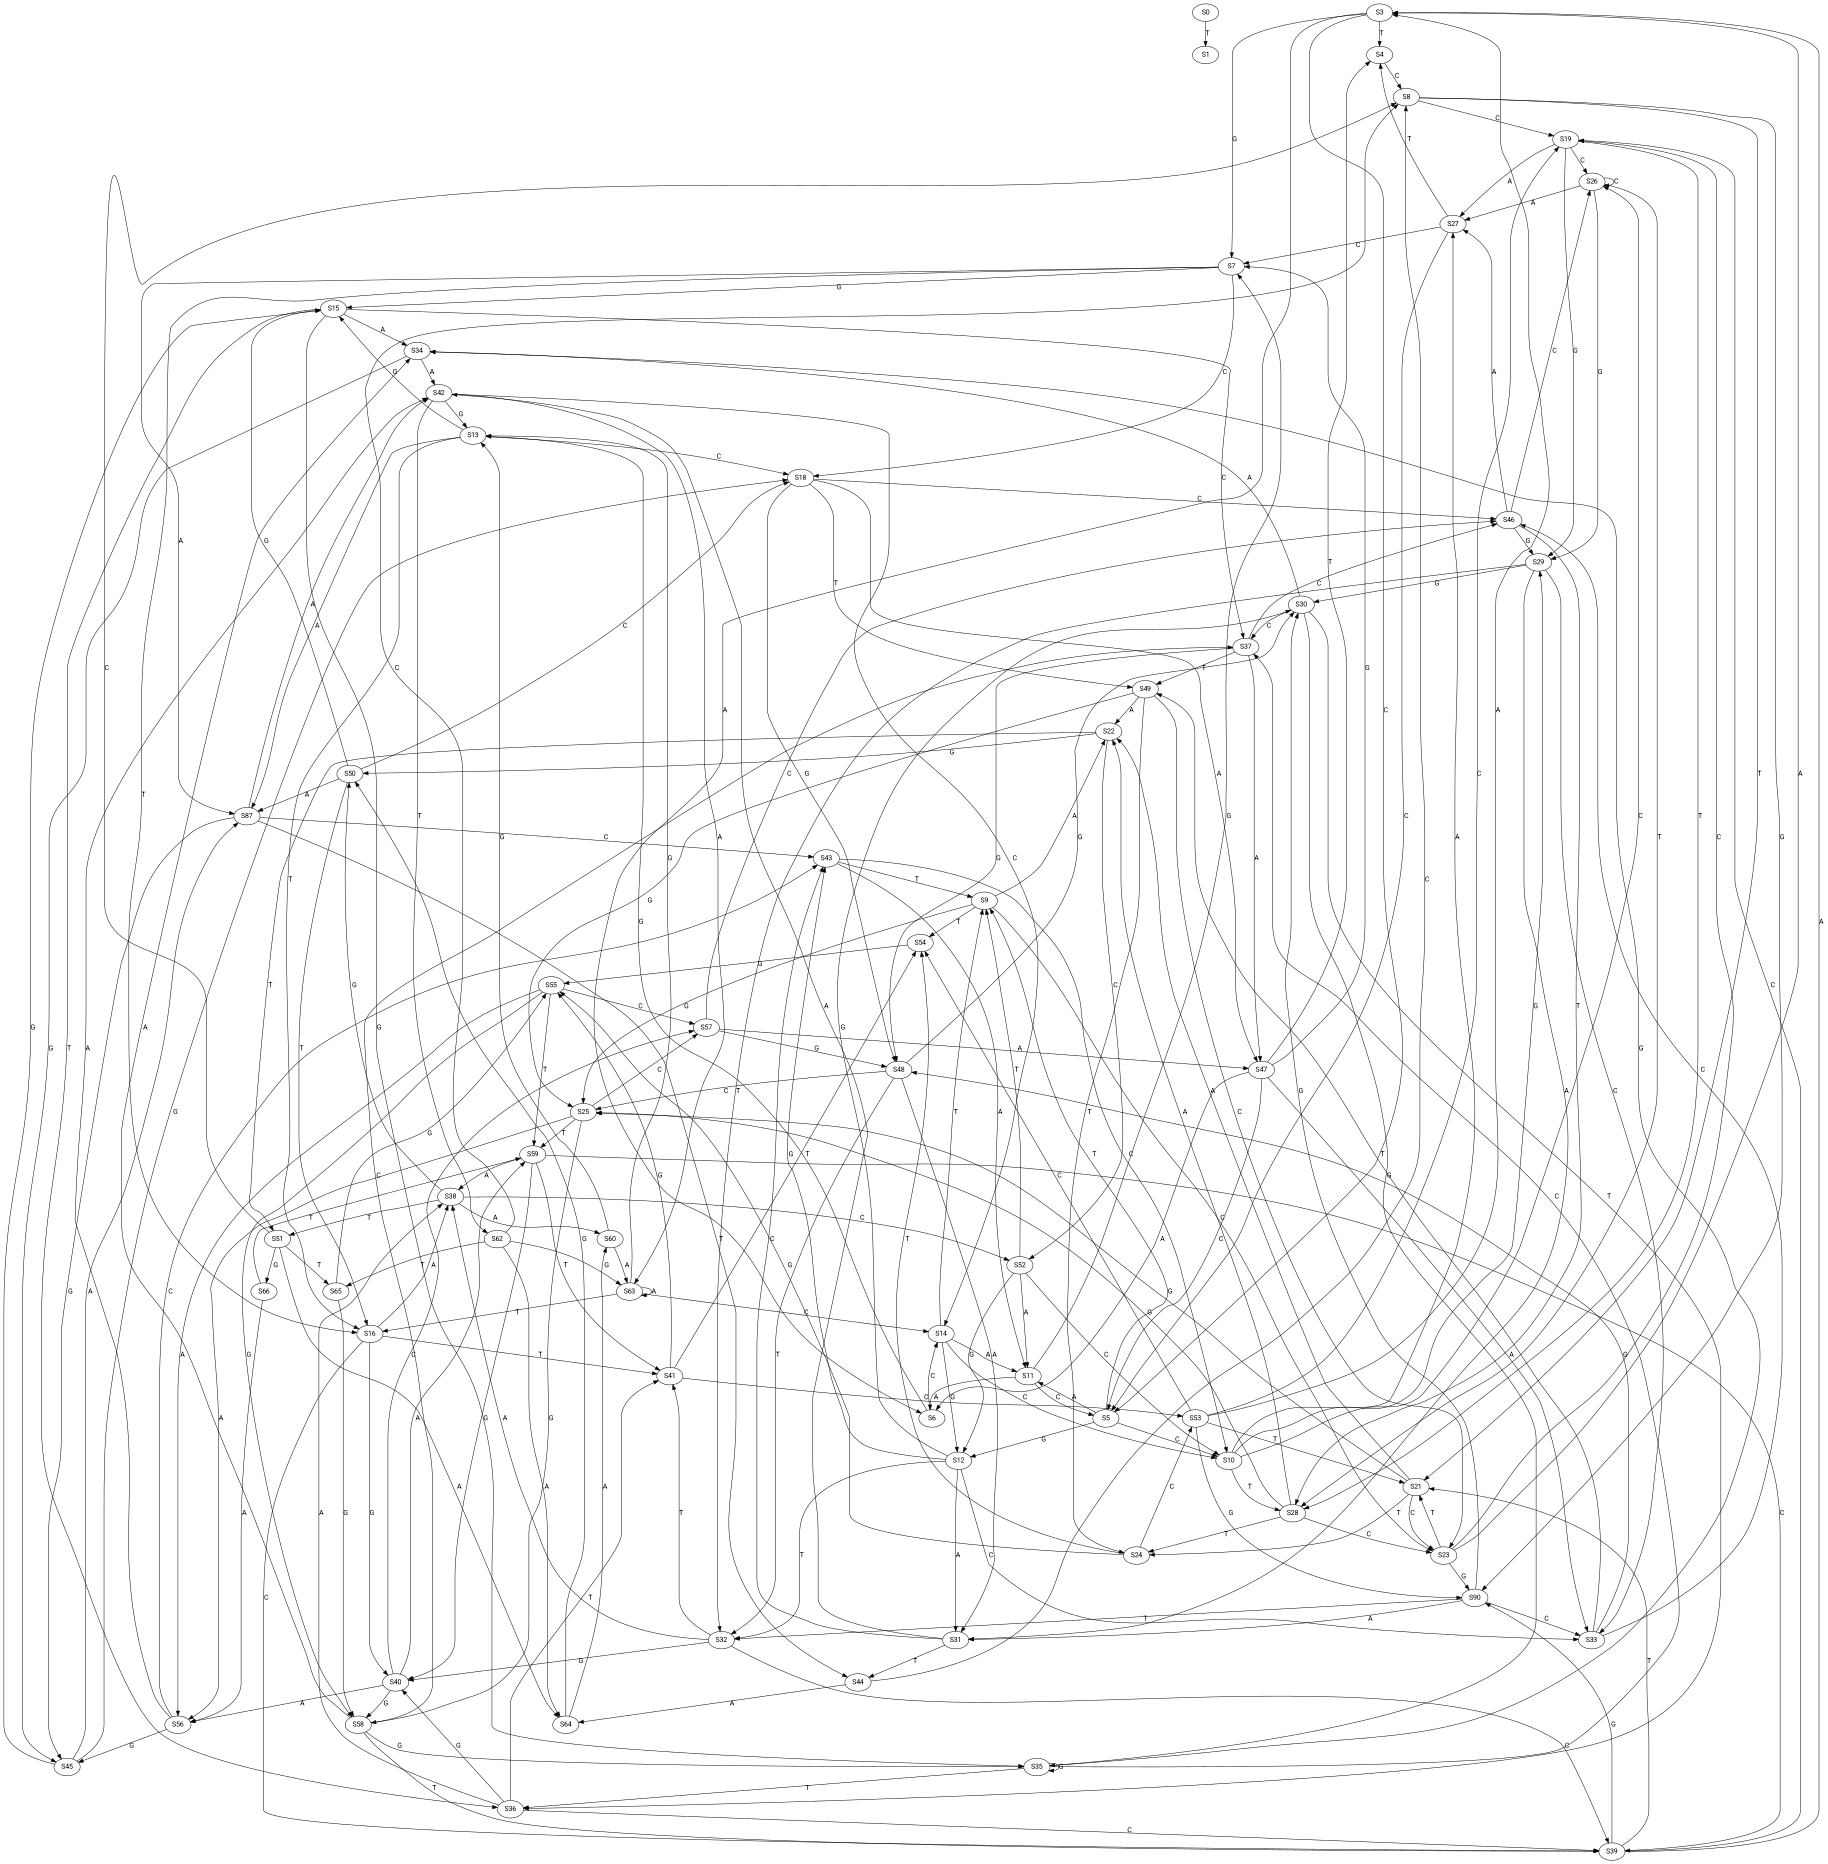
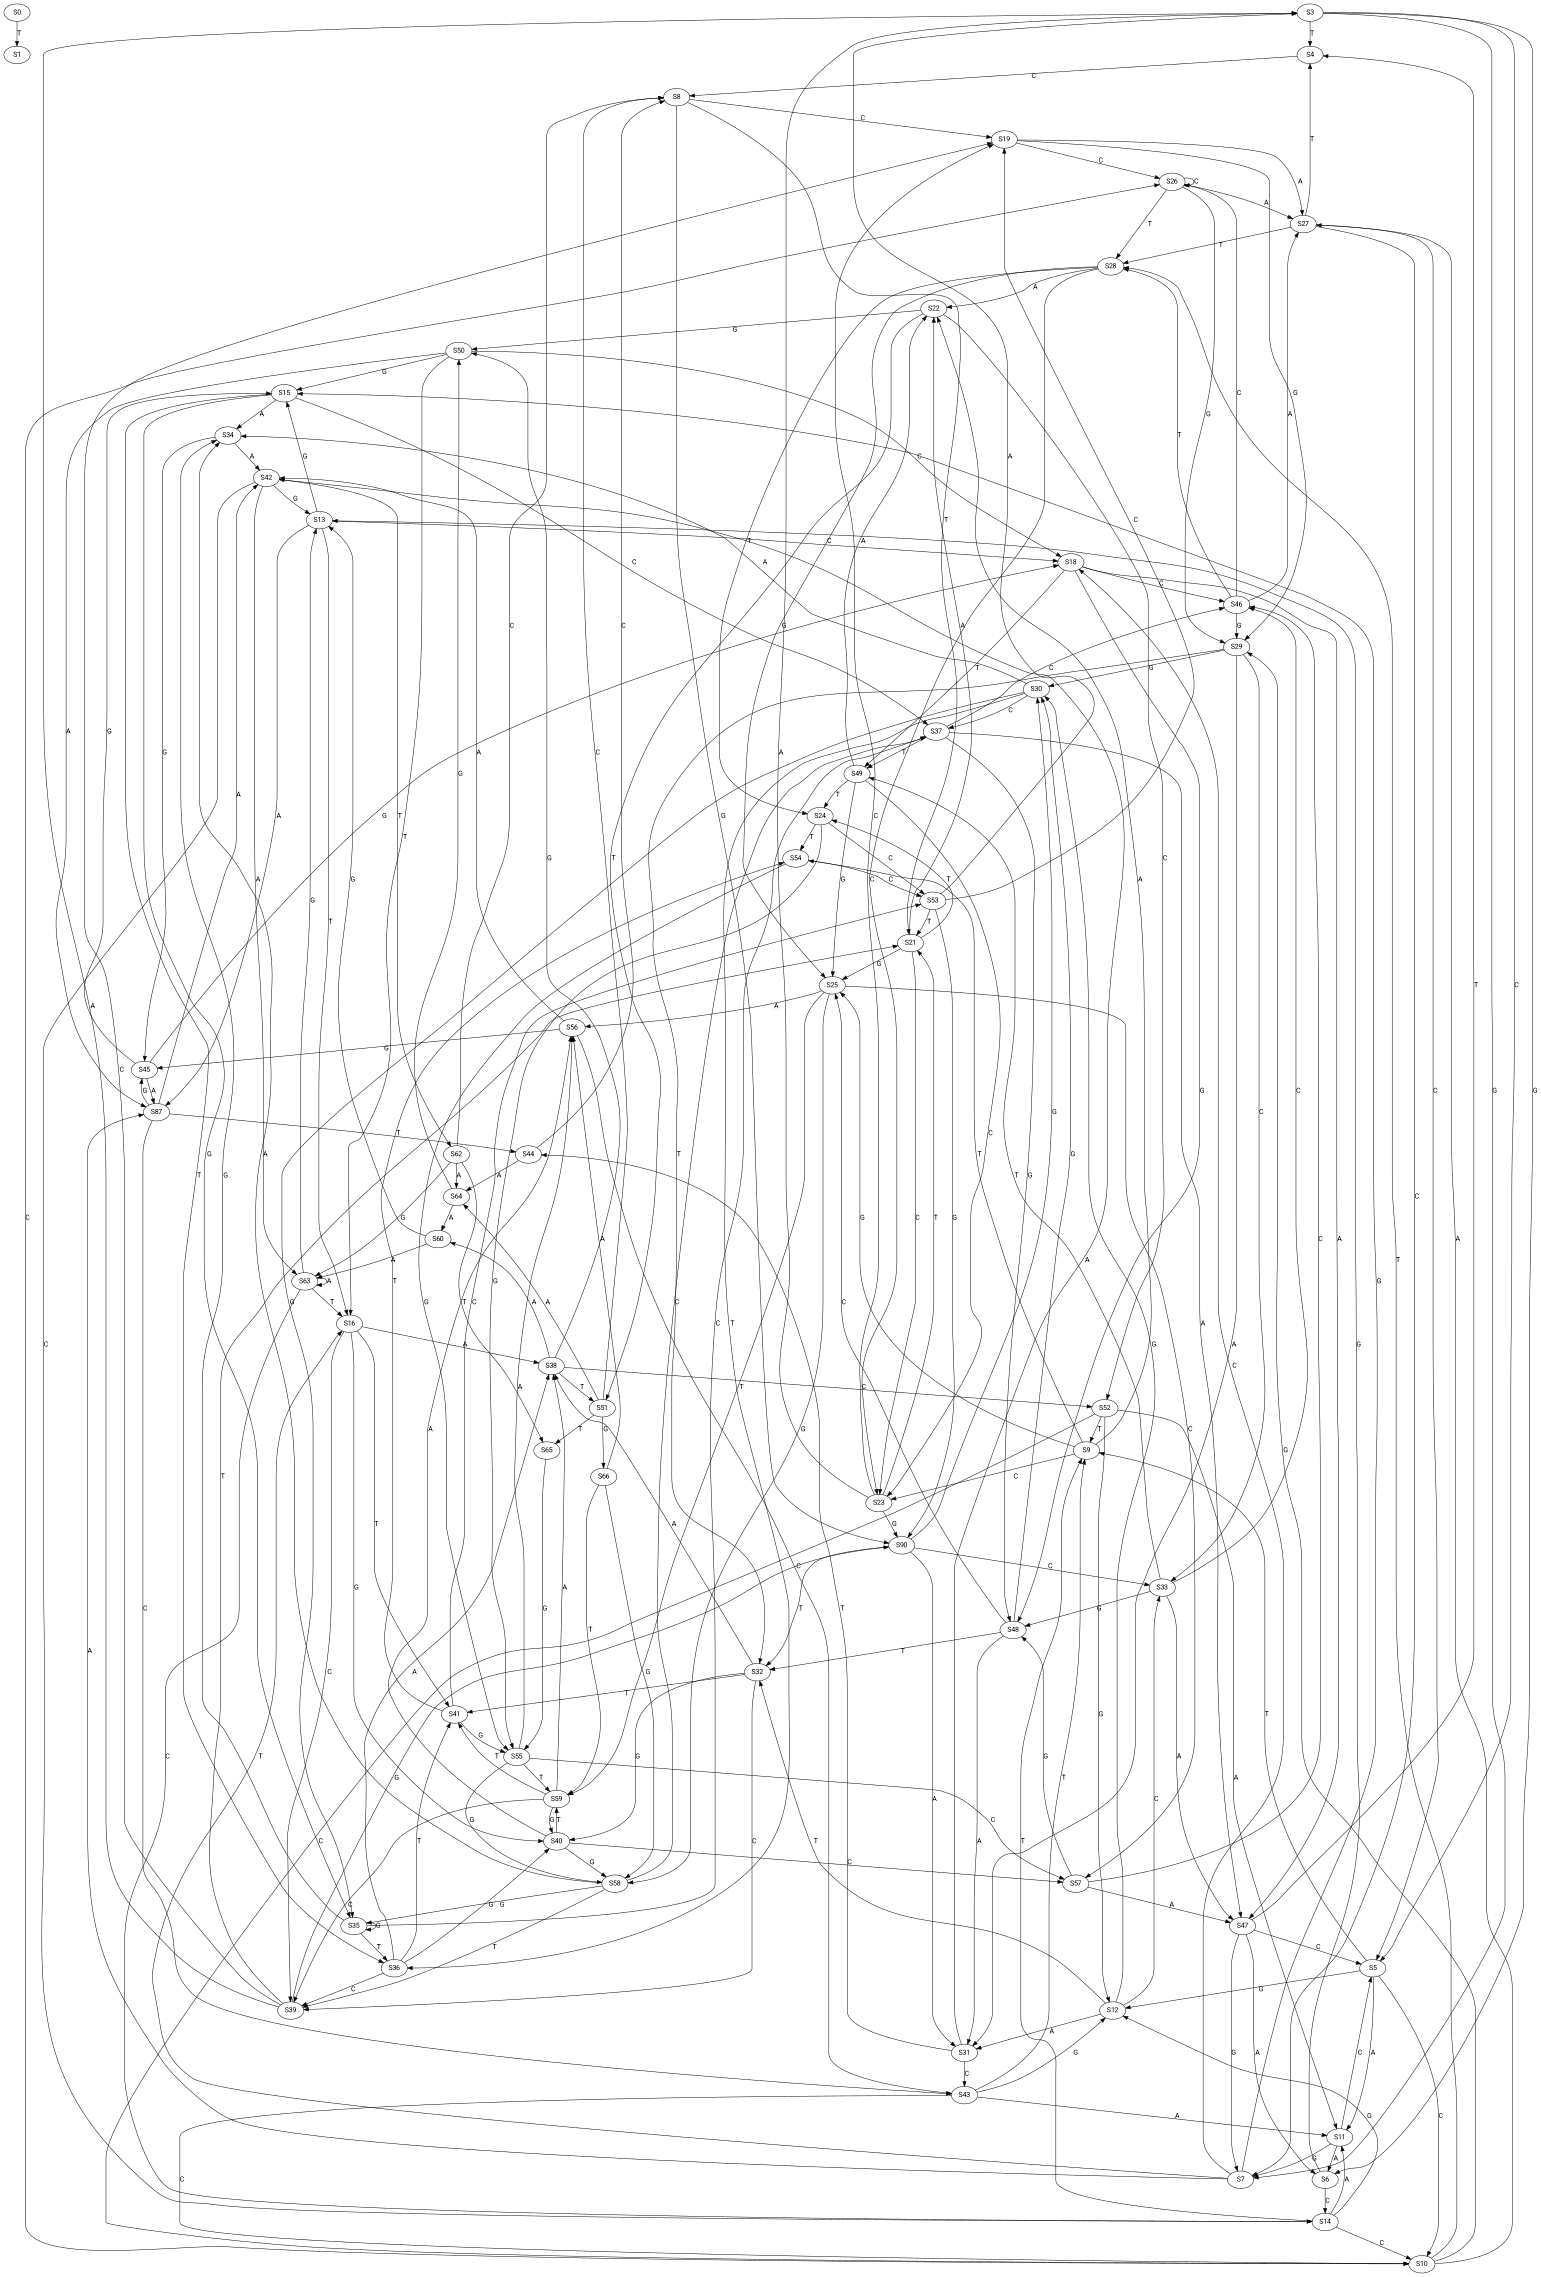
edge "S3" -> "S6": label "A" -> "G"
edge "S19" -> "S28": now "S27" -> "S28"
edge "S53" -> "S54": reversed
edge "S12" -> "S43": reversed
edge "S47" -> "S33": reversed
edge "S40" -> "S59": label "A" -> "T"
edge "S65" -> "S58": now "S66" -> "S58"
